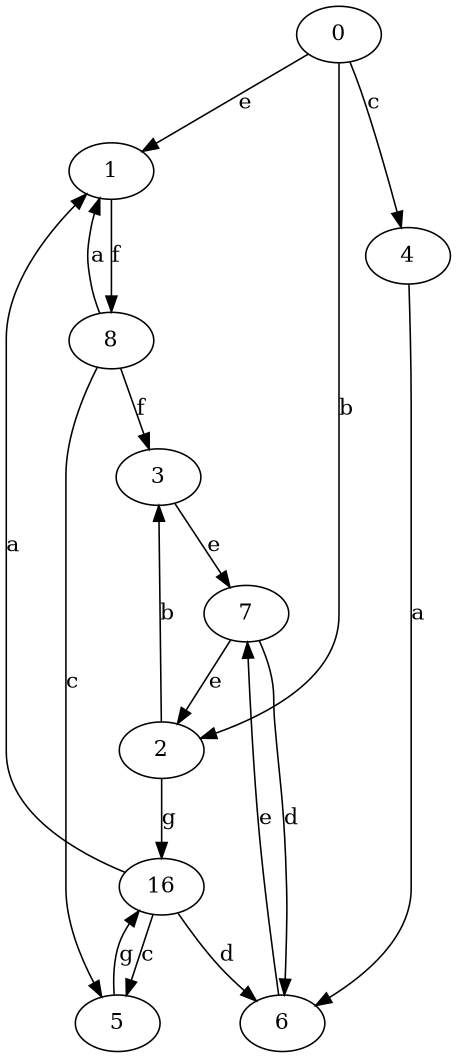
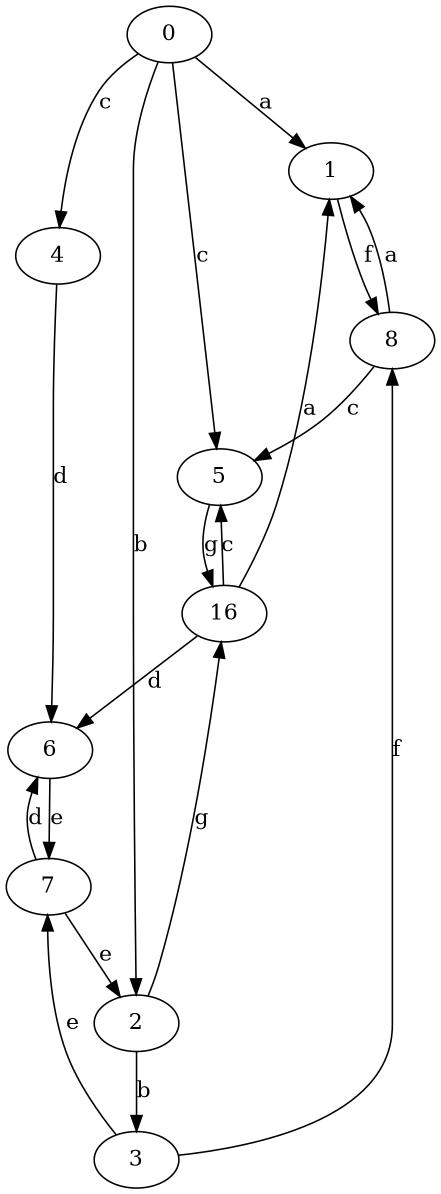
edge "0" -> "1": label "e" -> "a"
edge "0" -> "5": added, label "c"
edge "8" -> "3": reversed
edge "4" -> "6": label "a" -> "d"
